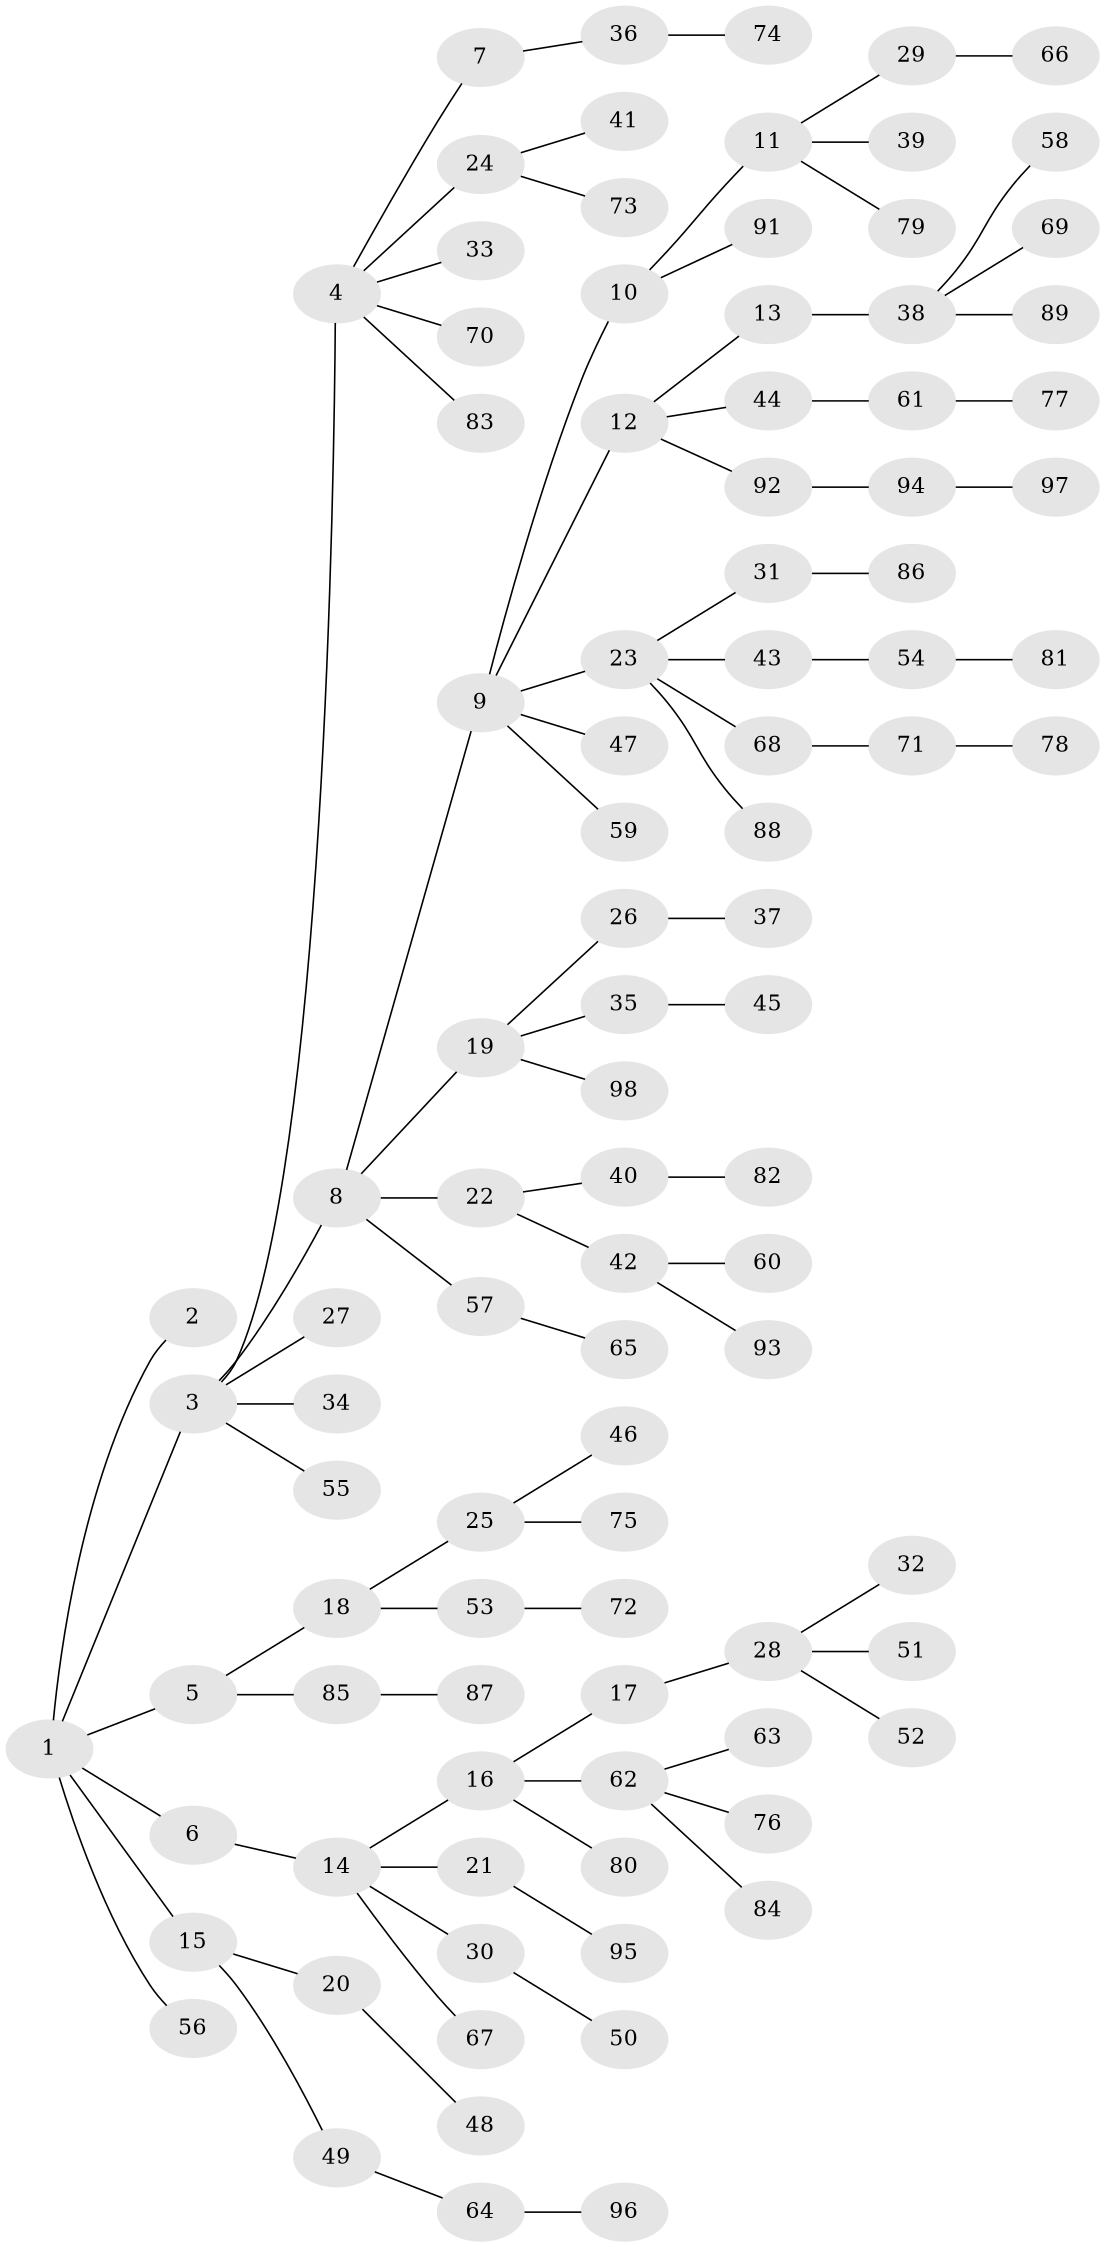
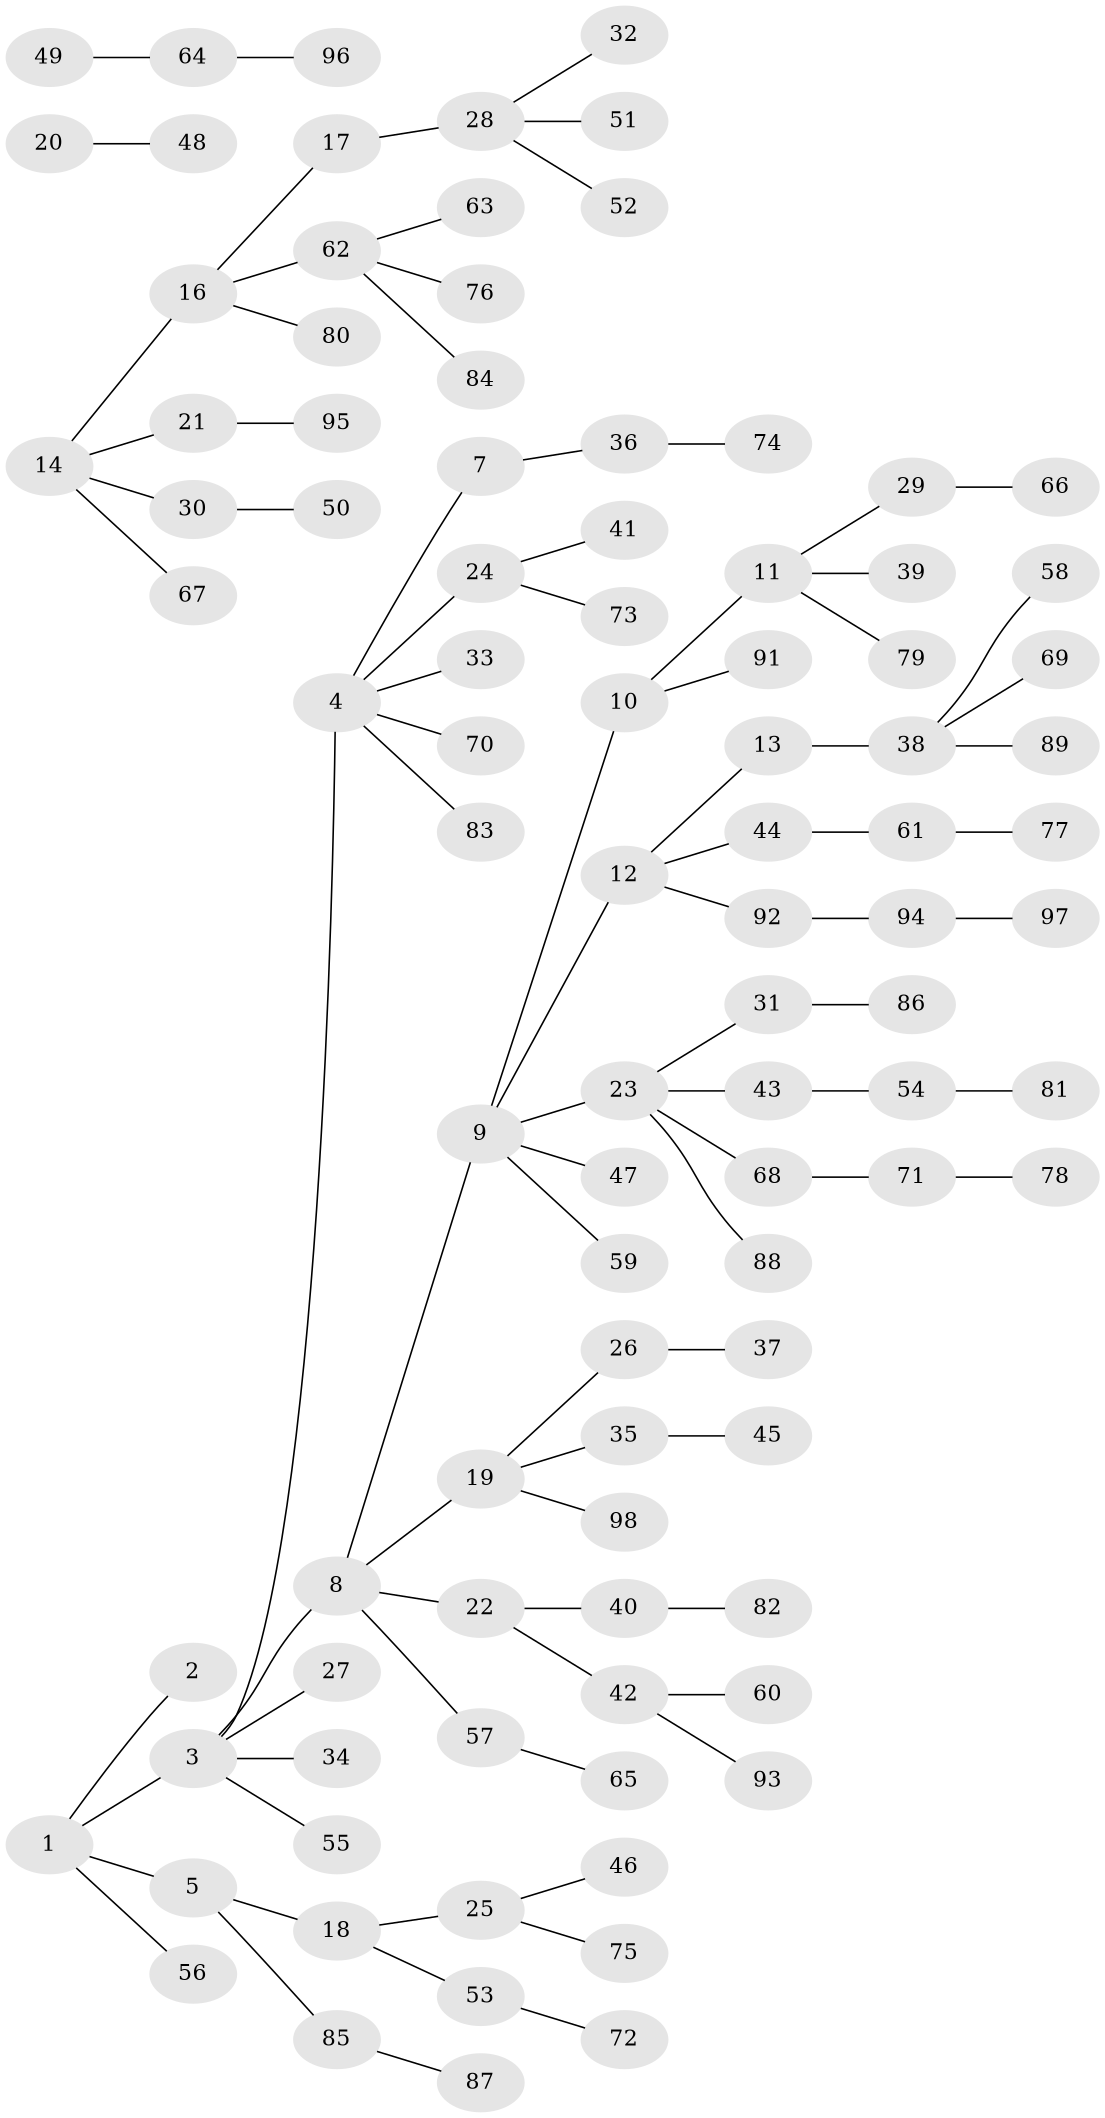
node "6": removed
node "15": removed
